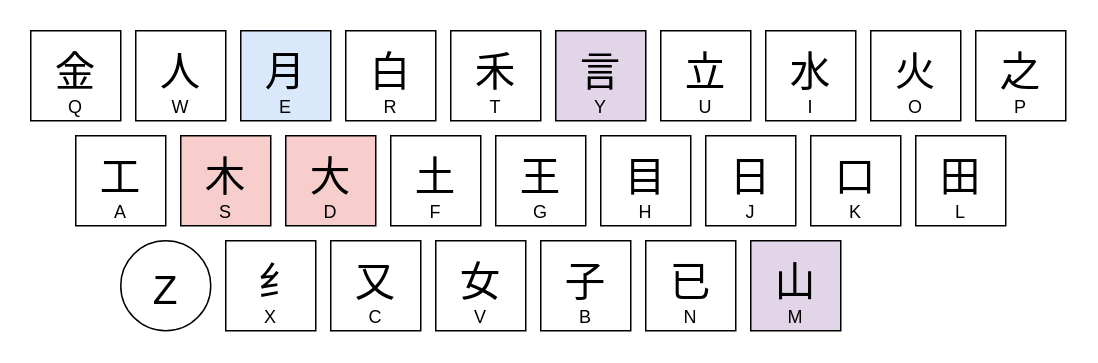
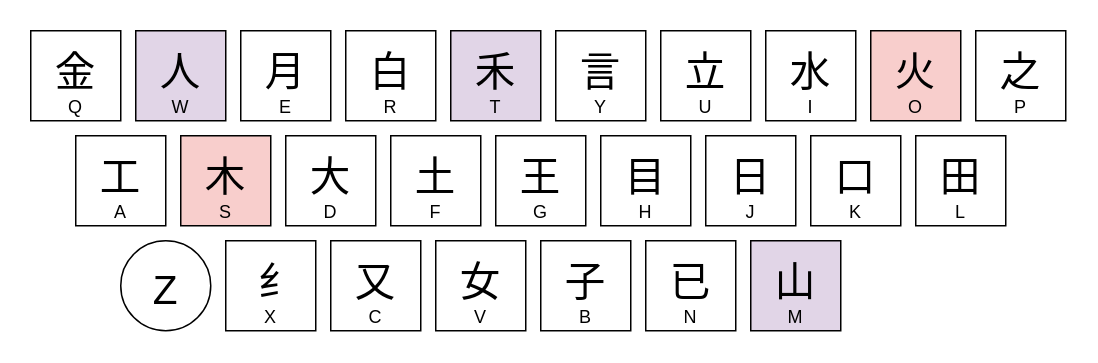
node "人": fillcolor #ffffff -> #e1d5e7
node "月": fillcolor #dae8fc -> #ffffff
node "禾": fillcolor #ffffff -> #e1d5e7
node "言": fillcolor #e1d5e7 -> #ffffff
node "火": fillcolor #ffffff -> #f8cecc
node "大": fillcolor #f8cecc -> #ffffff
